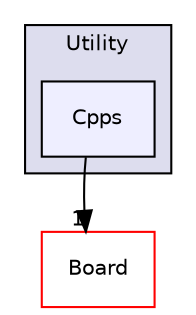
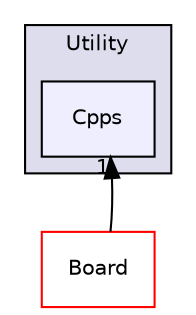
edge "Cpps" -> "Board": reversed
